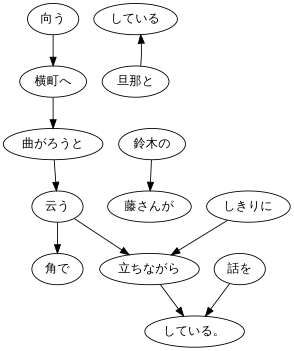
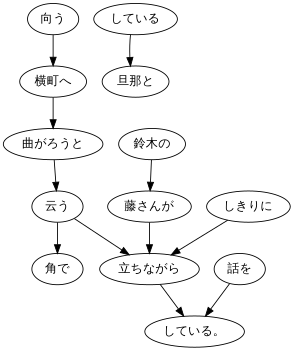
edge "旦那と" -> "している": reversed
edge "藤さんが" -> "立ちながら": added
